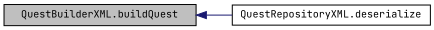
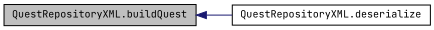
node "QuestBuilderXML.buildQuest": label "QuestBuilderXML.buildQuest" -> "QuestRepositoryXML.buildQuest"
